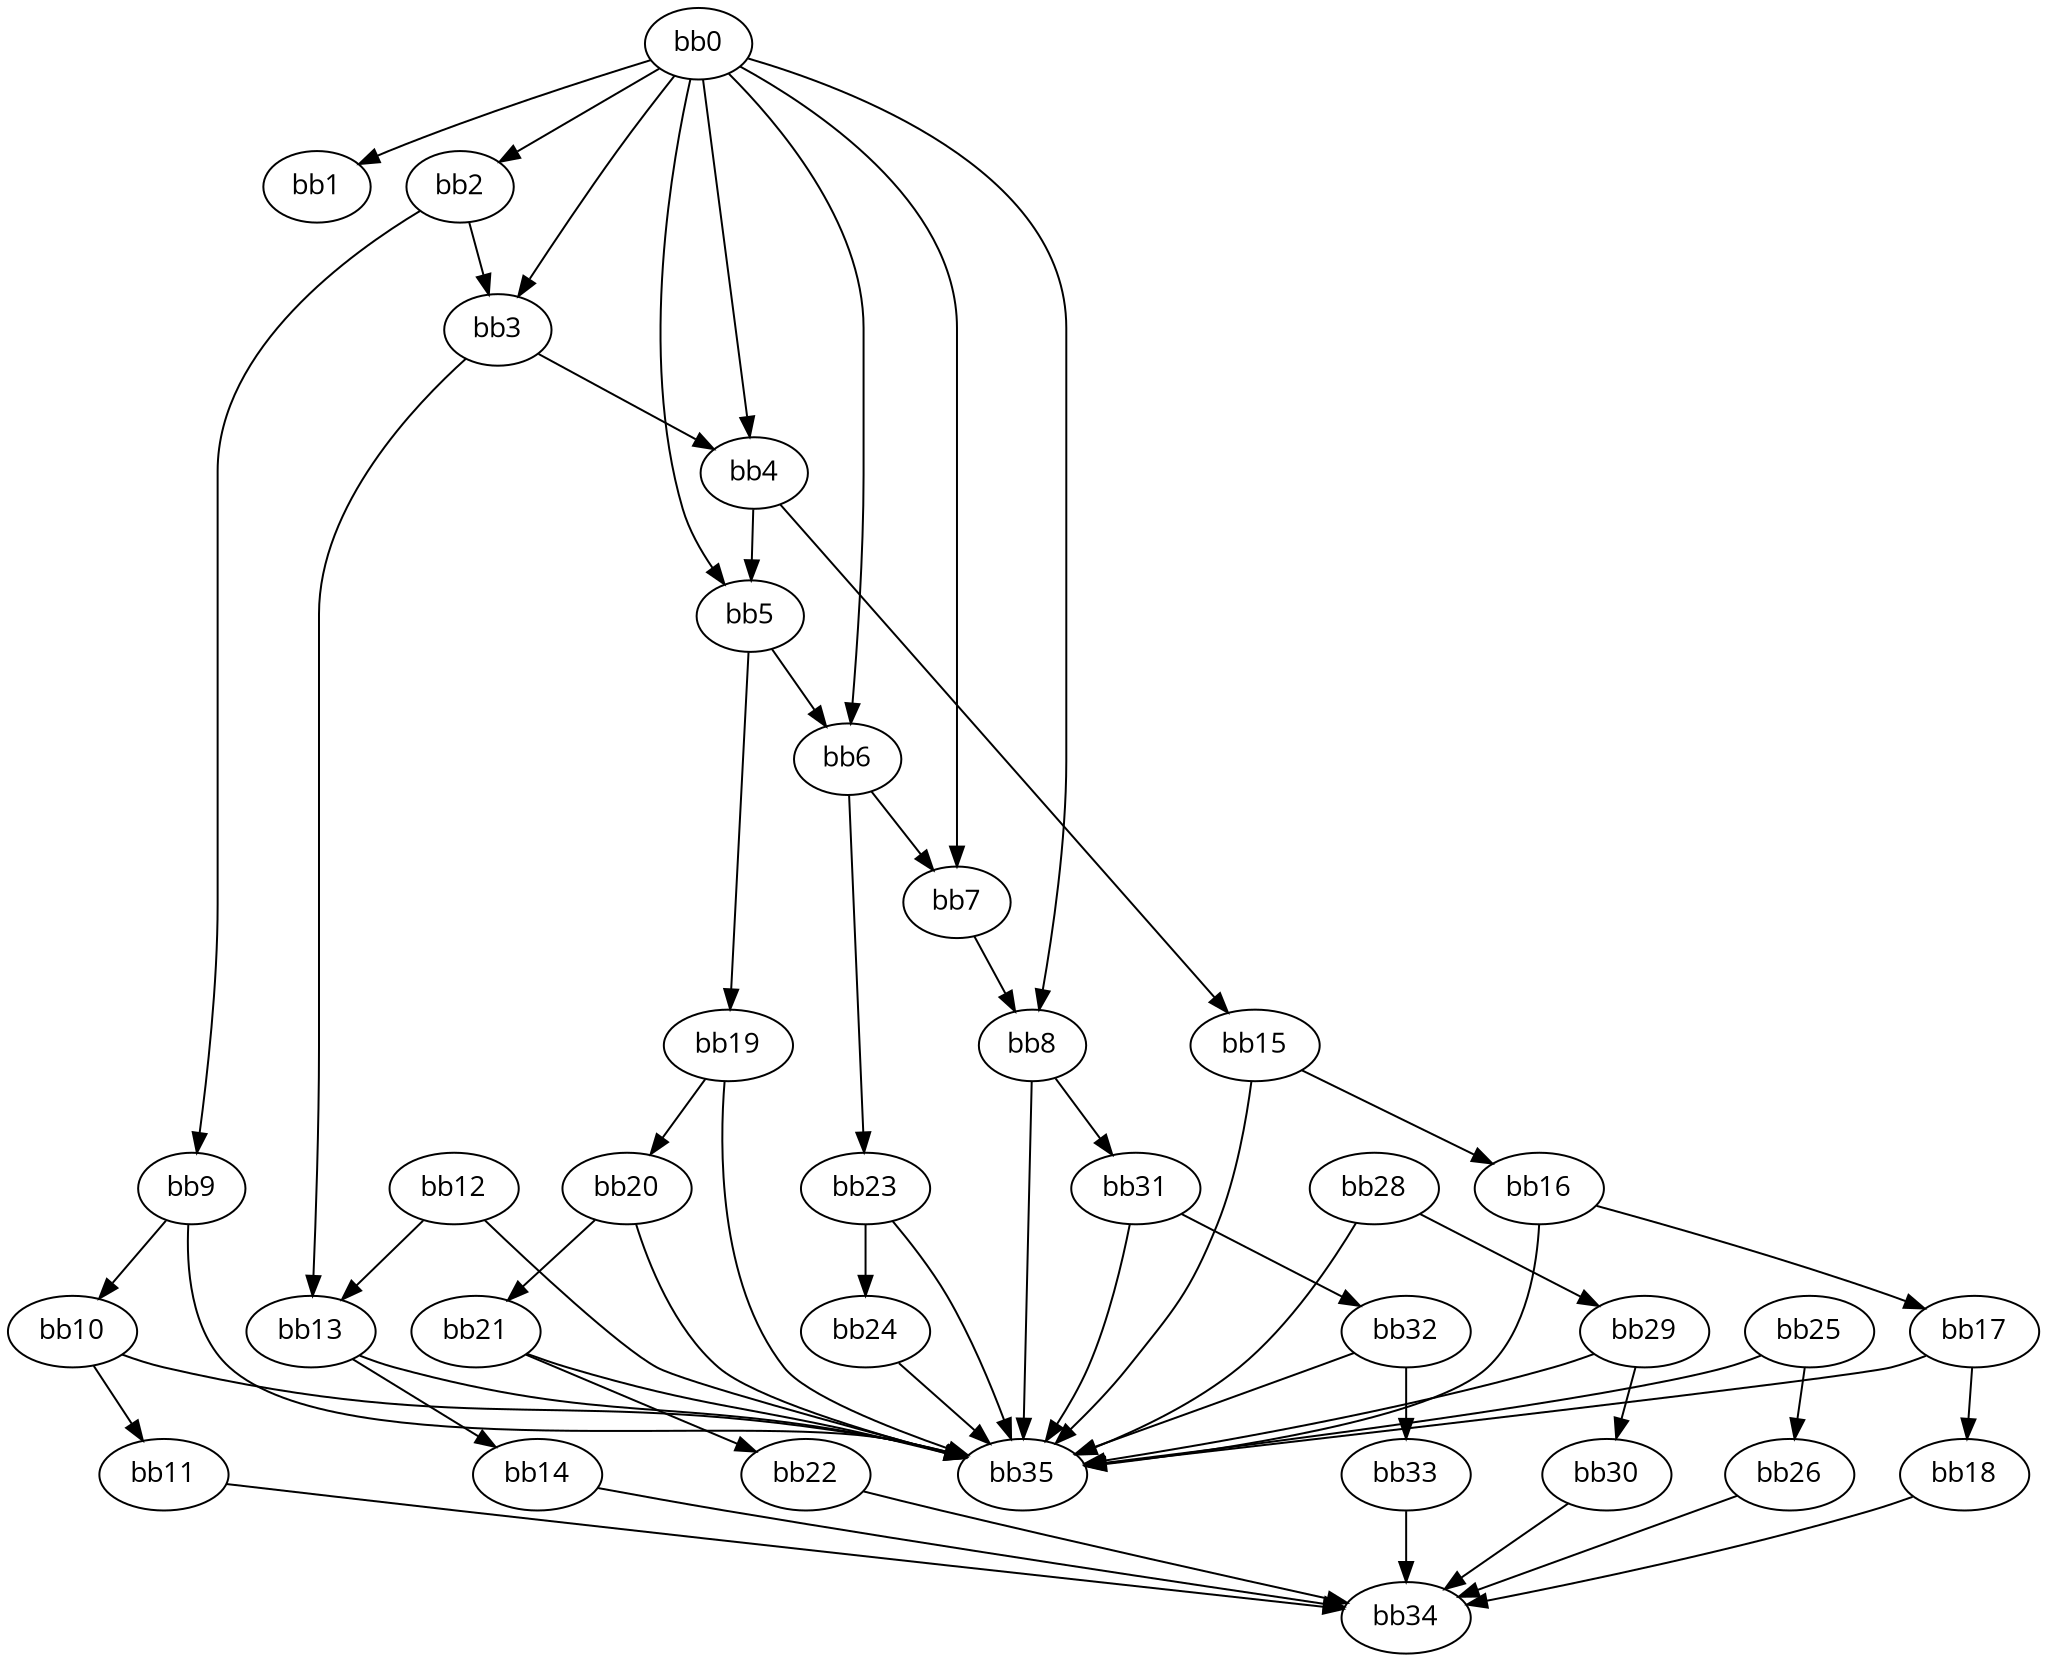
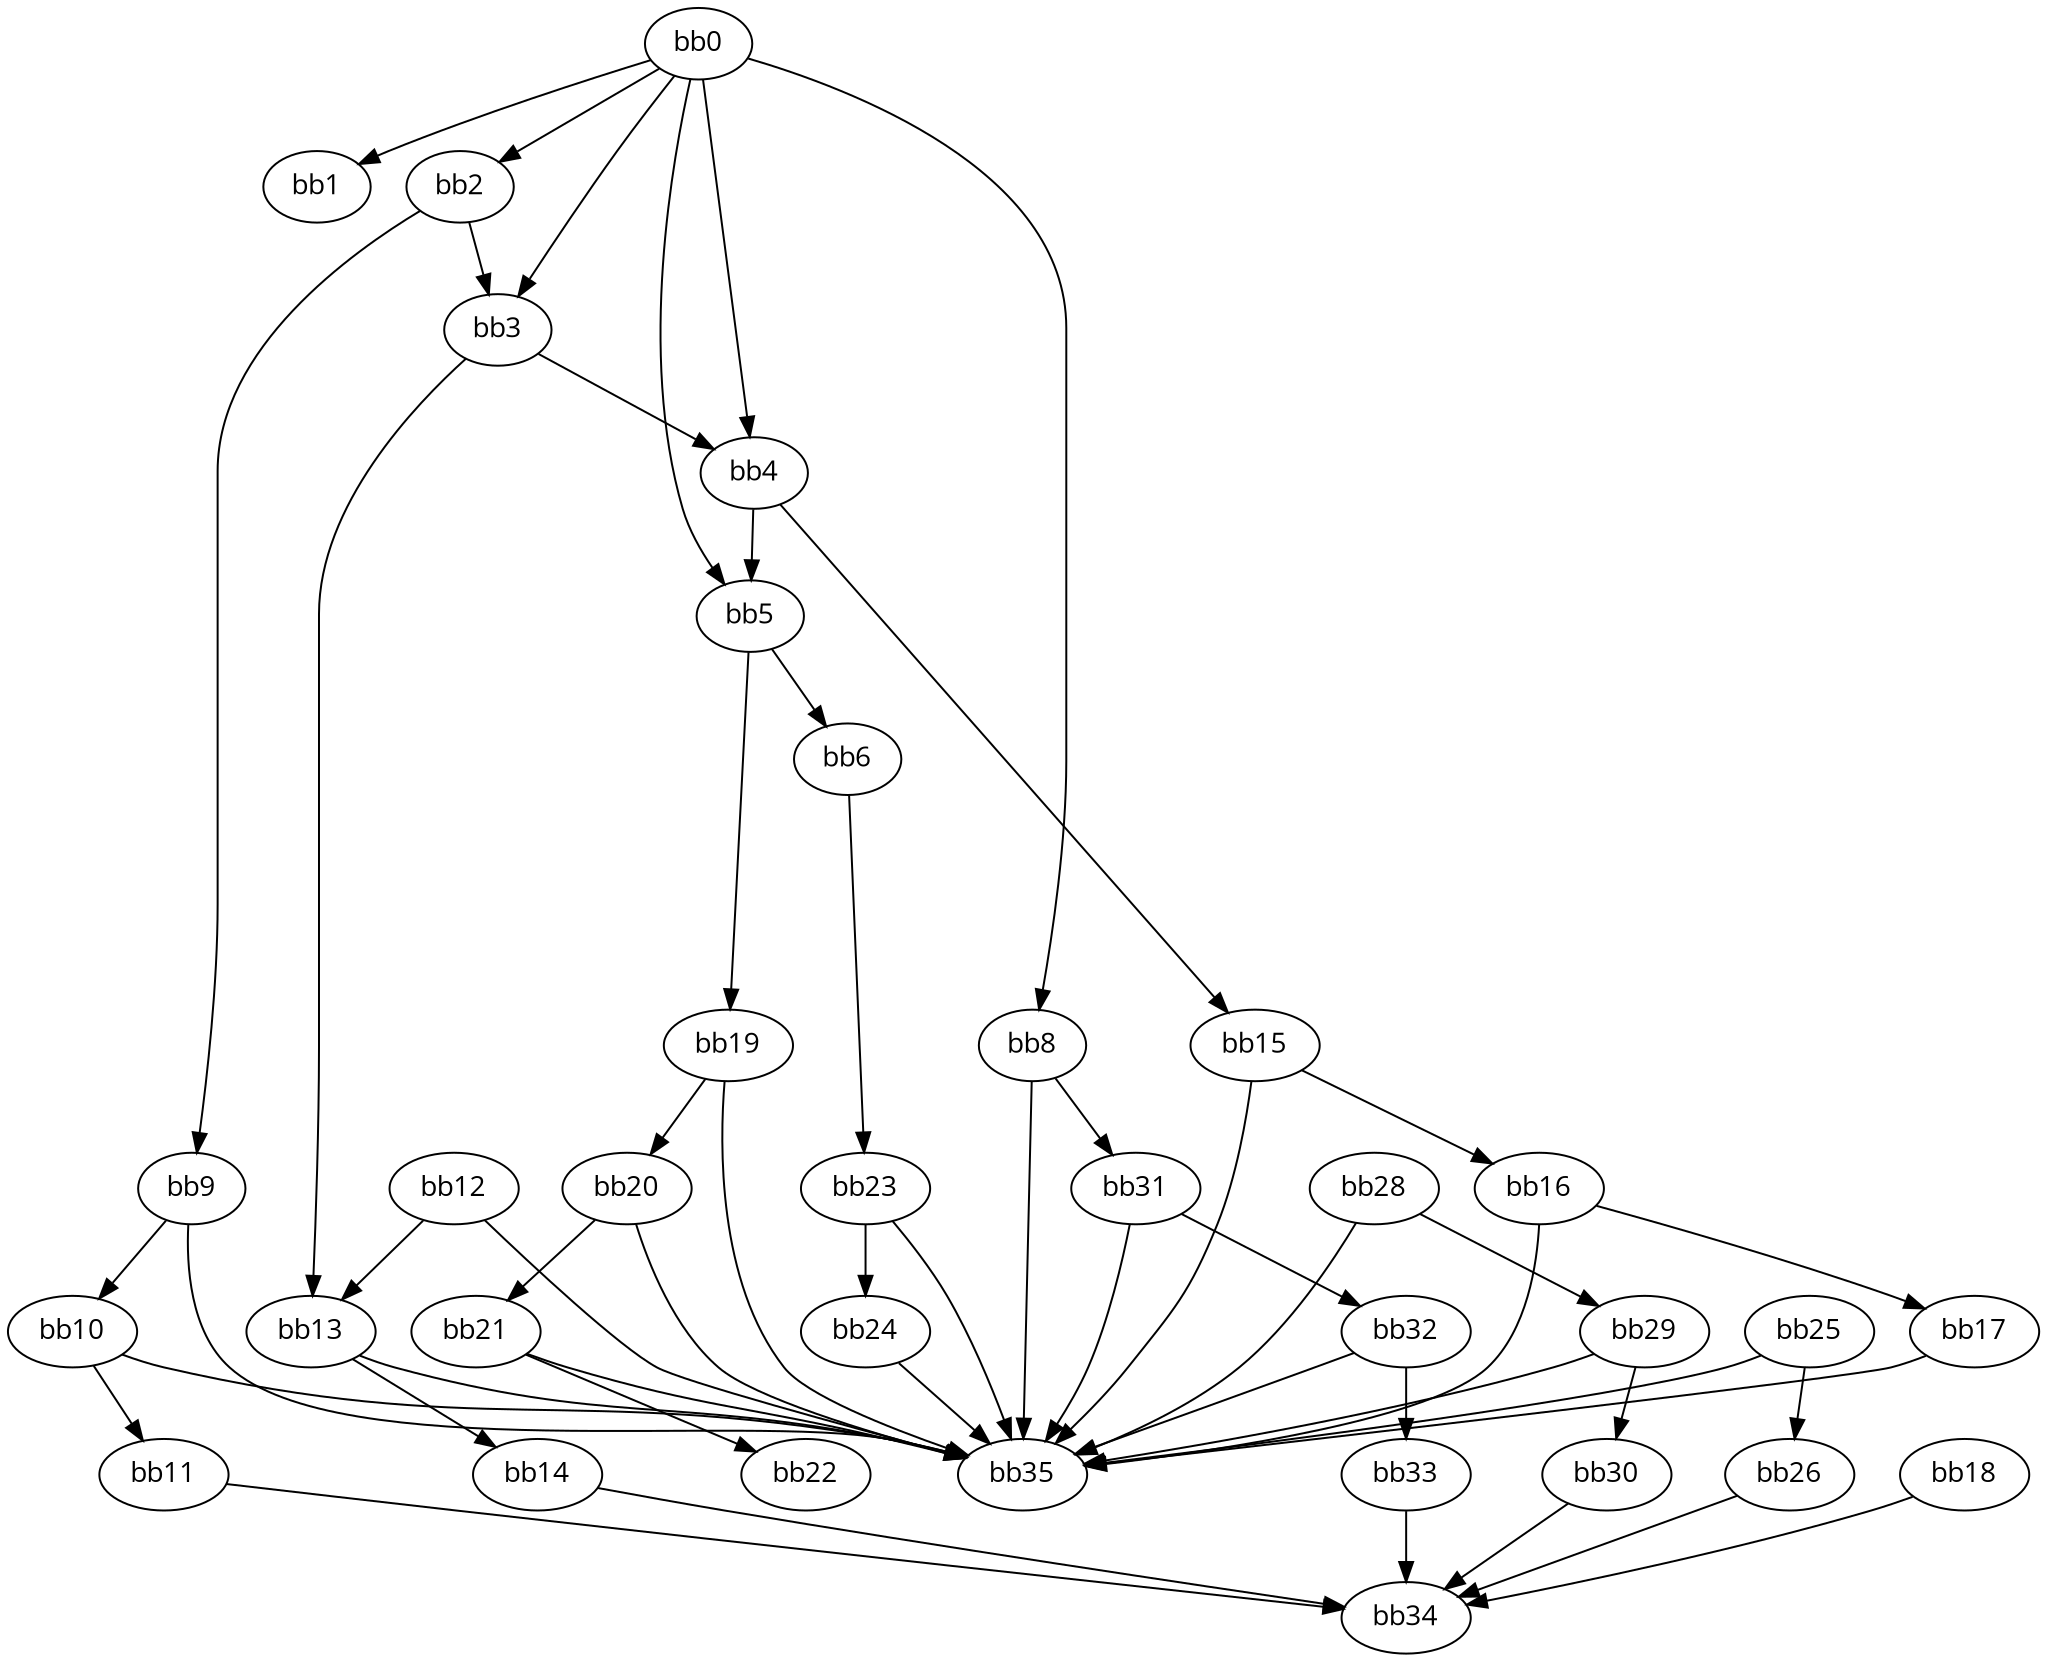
edge "bb0" -> "bb6": removed
node "bb7": removed
edge "bb17" -> "bb18": removed
edge "bb22" -> "bb34": removed
